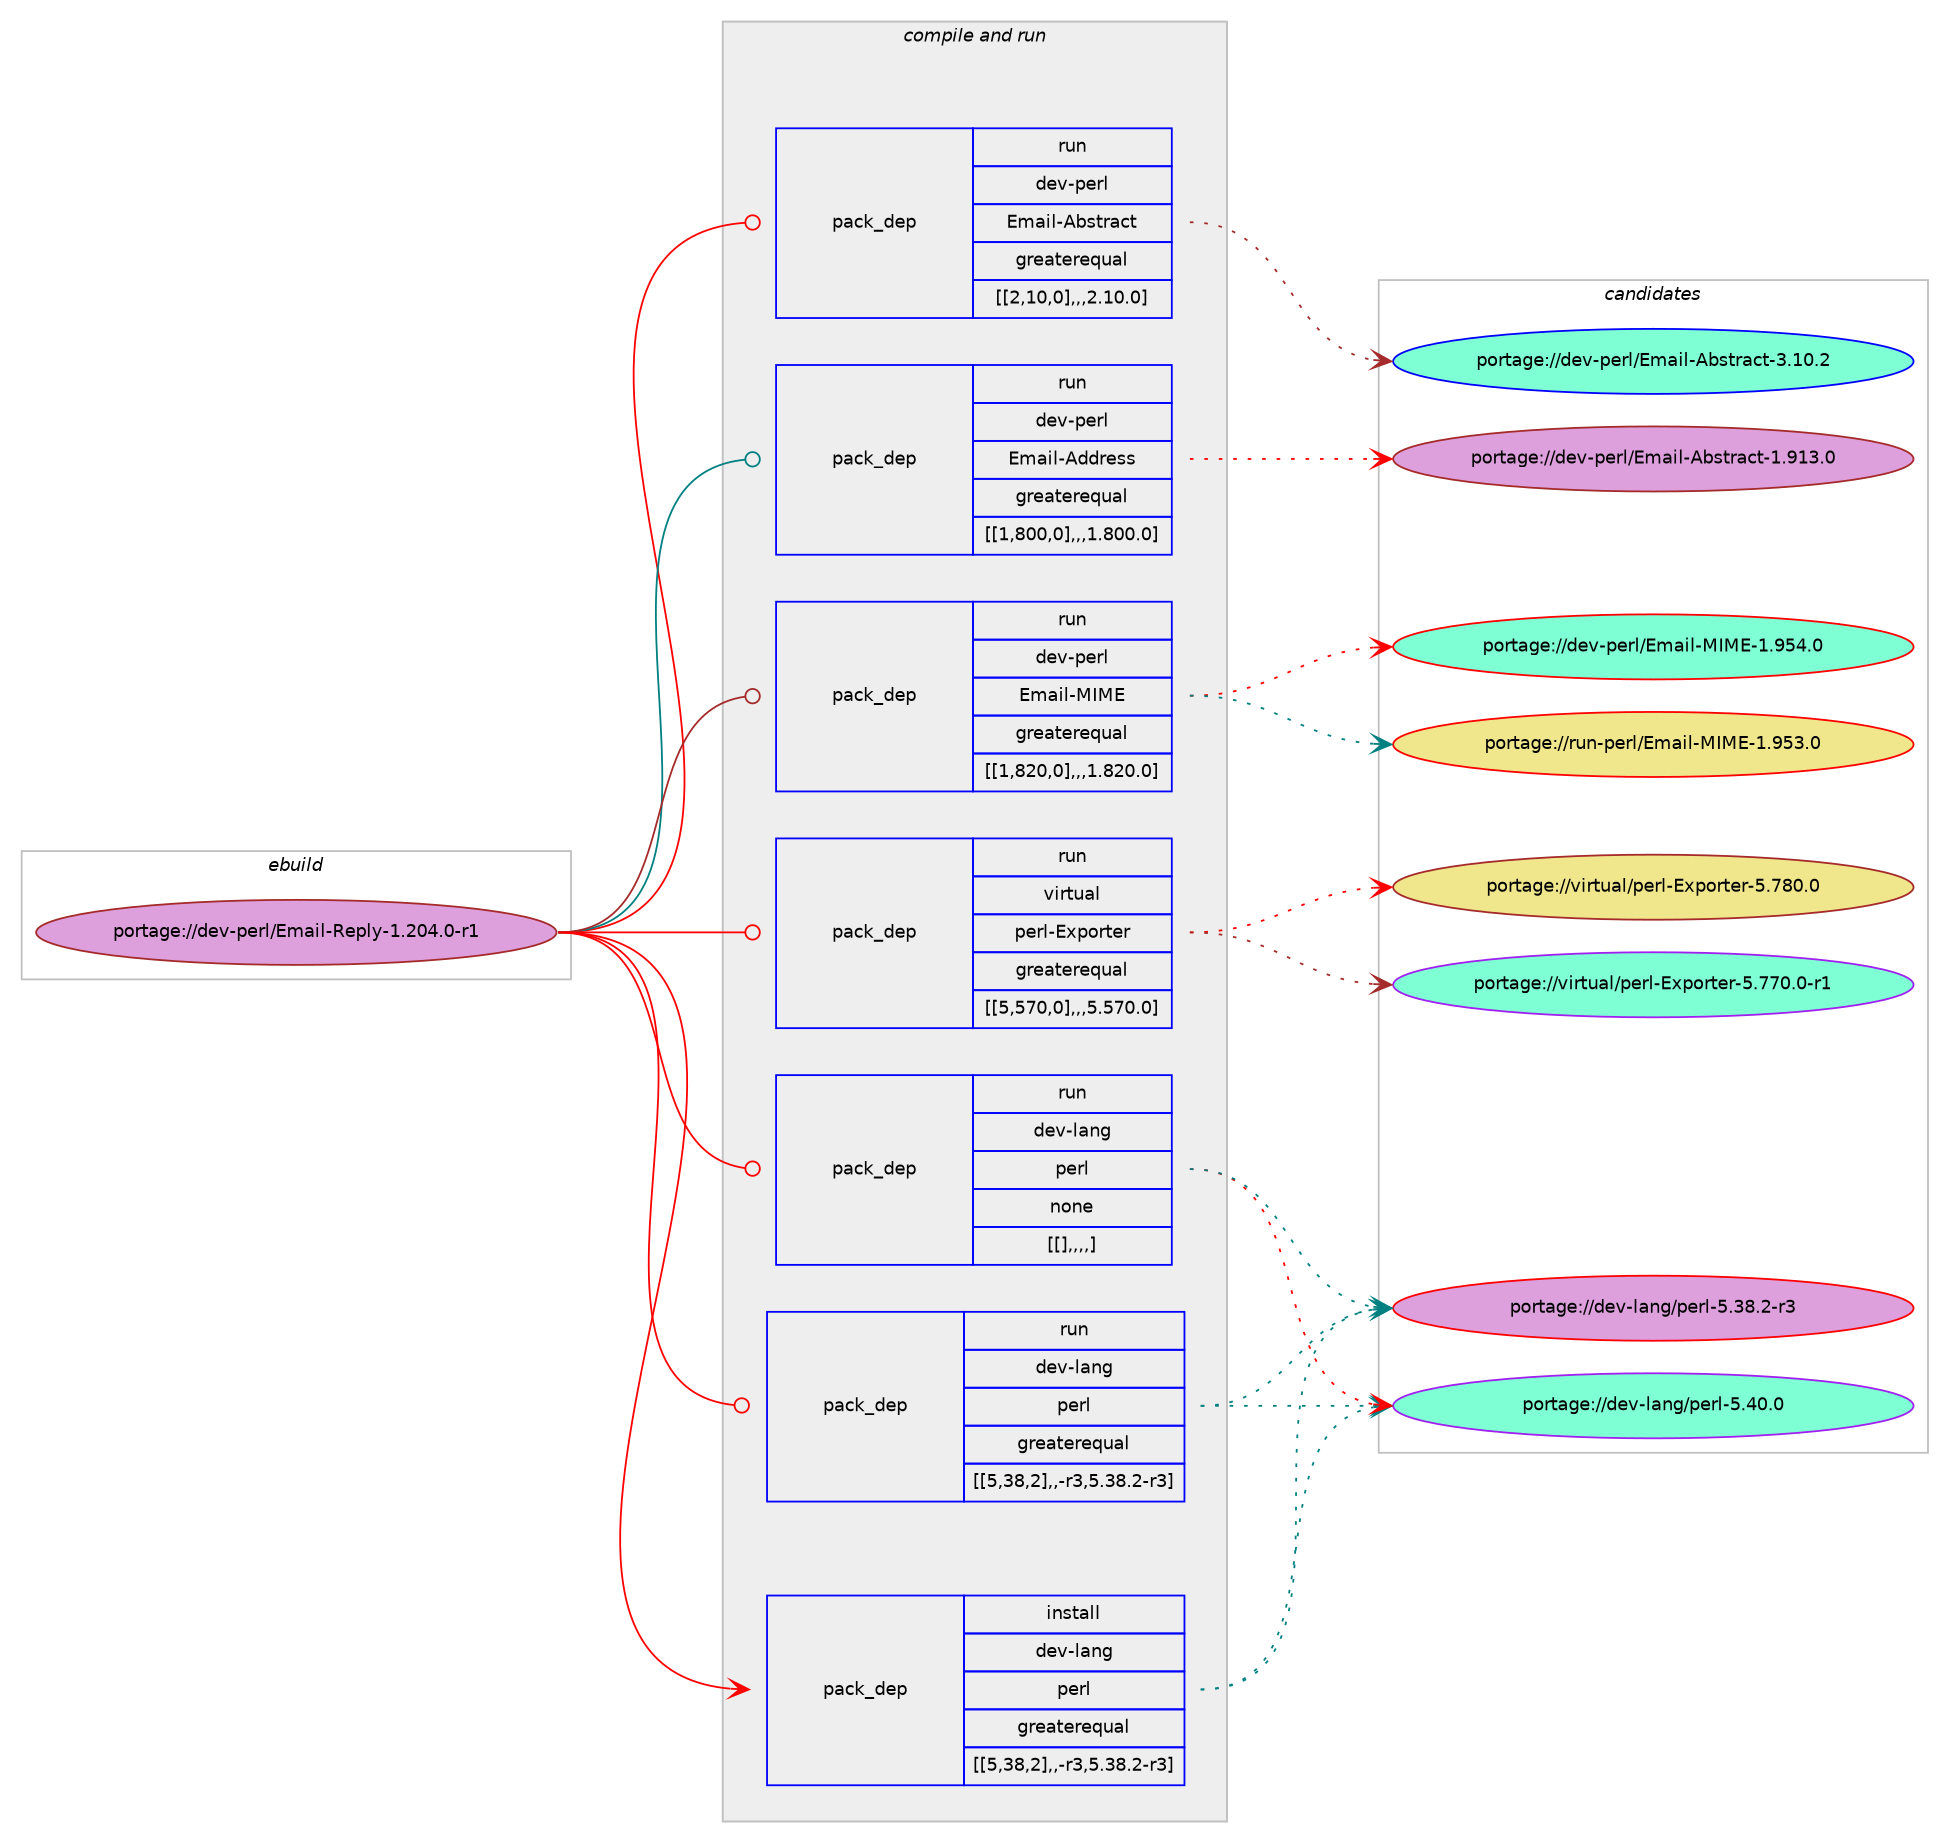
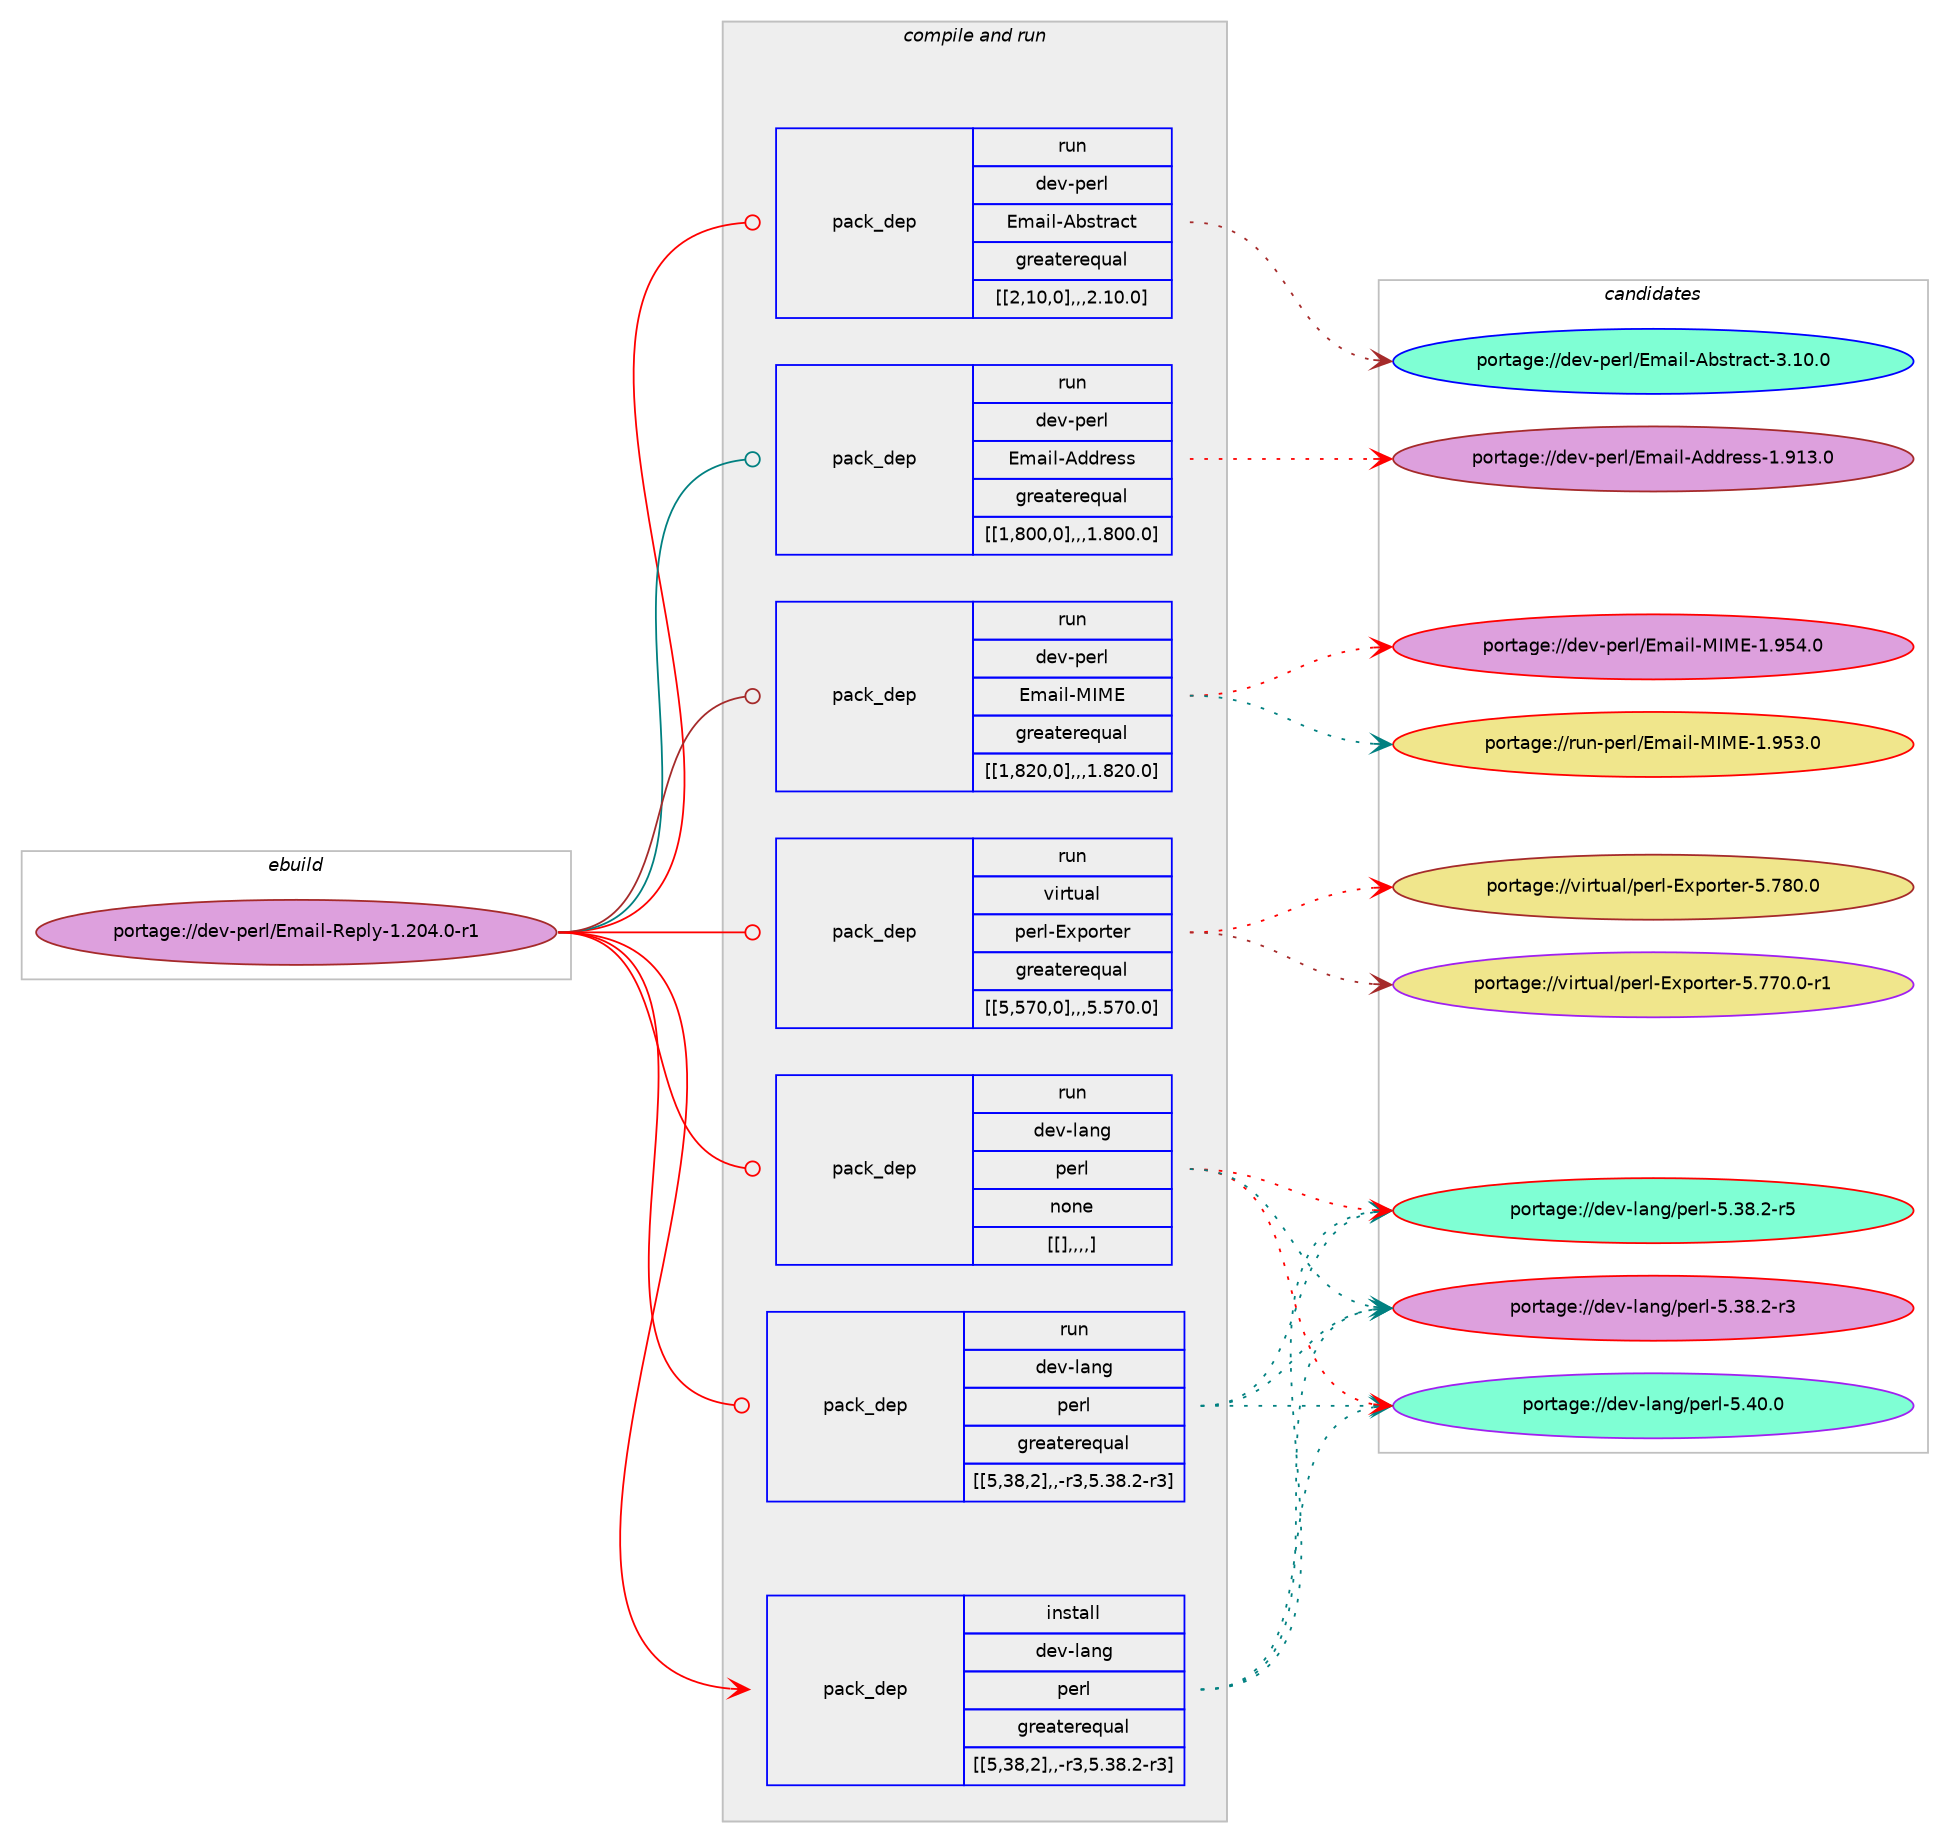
node "portage://dev-perl/Email-Abstract-3.10.2": label "portage://dev-perl/Email-Abstract-3.10.2" -> "portage://dev-perl/Email-Abstract-3.10.0"
node "portage://dev-perl/Email-Abstract-1.913.0": label "portage://dev-perl/Email-Abstract-1.913.0" -> "portage://dev-perl/Email-Address-1.913.0"
node "portage://dev-perl/Email-MIME-1.954.0": fillcolor aquamarine -> plum
node "portage://virtual/perl-Exporter-5.770.0-r1": fillcolor aquamarine -> khaki
node "portage://dev-lang/perl-5.38.2-r5": added
